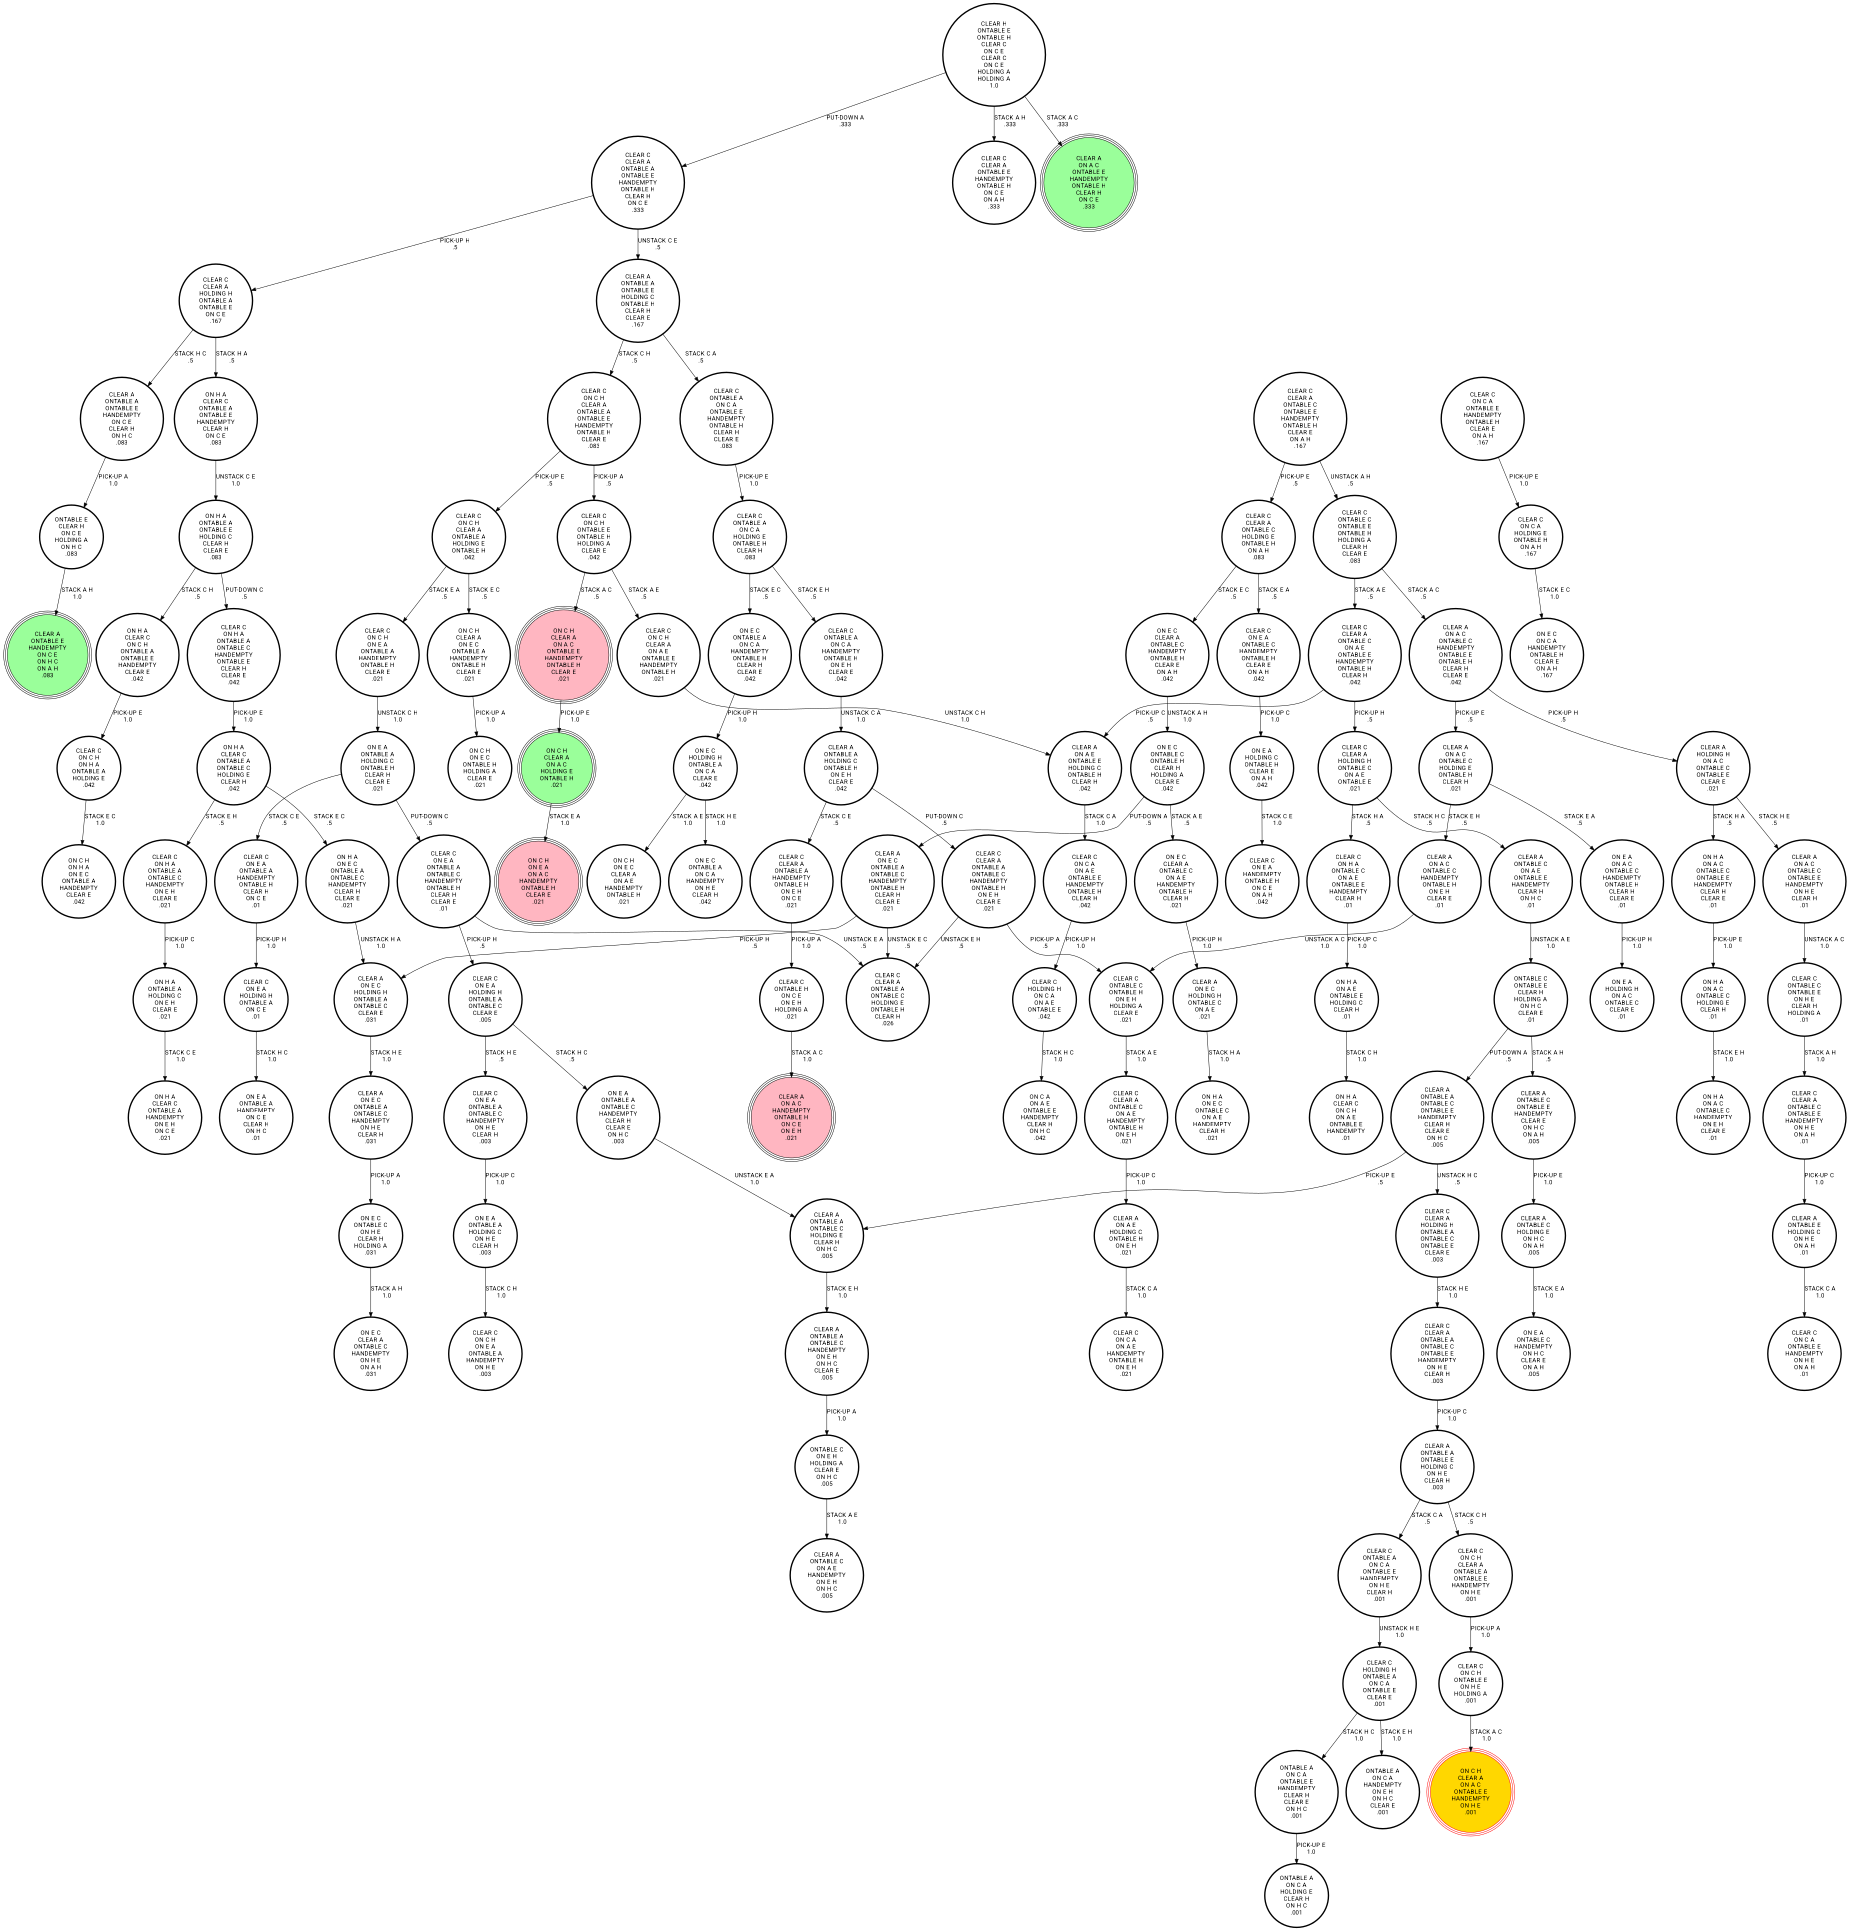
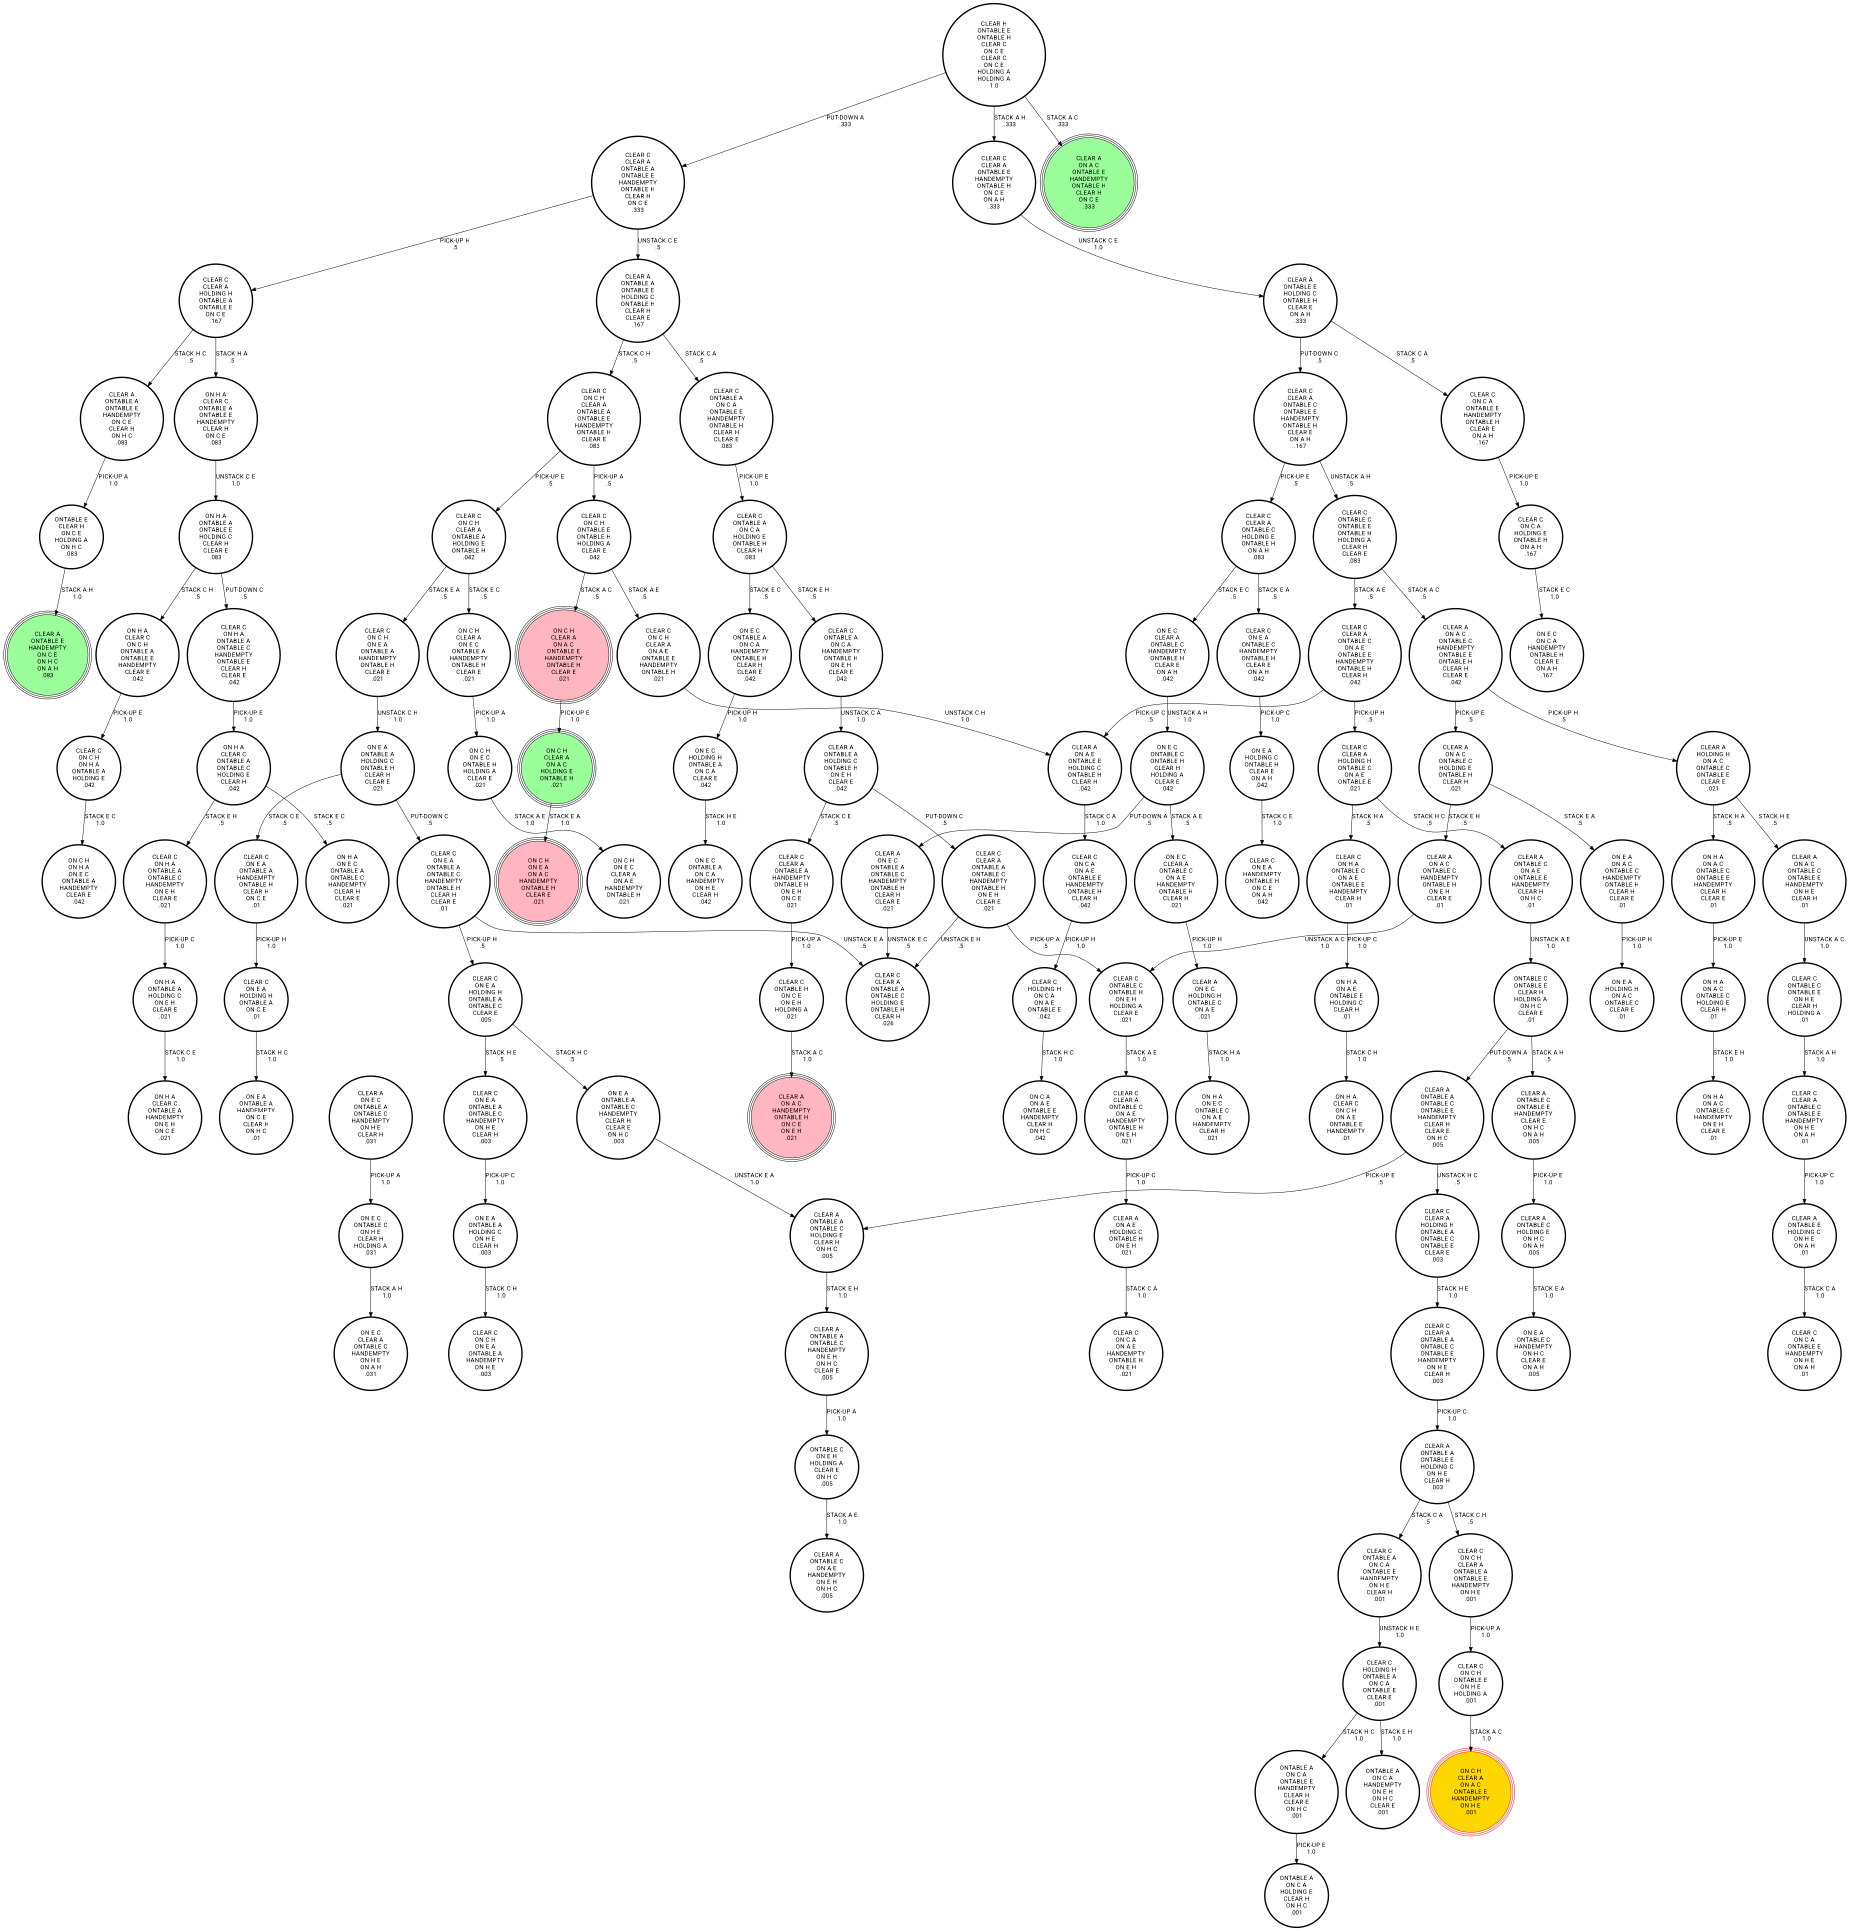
node "CLEAR A ONTABLE E HOLDING C ONTABLE H CLEAR E ON A H .333": added
edge "ON E C HOLDING H ONTABLE A ON C A CLEAR E .042" -> "ON C H ON E C CLEAR A ON A E HANDEMPTY ONTABLE H .021": now "ON C H ON E C ONTABLE H HOLDING A CLEAR E .021" -> "ON C H ON E C CLEAR A ON A E HANDEMPTY ONTABLE H .021"
node "CLEAR A ON E C HOLDING H ONTABLE A ONTABLE C CLEAR E .031": removed
